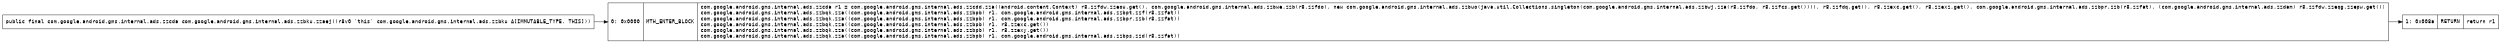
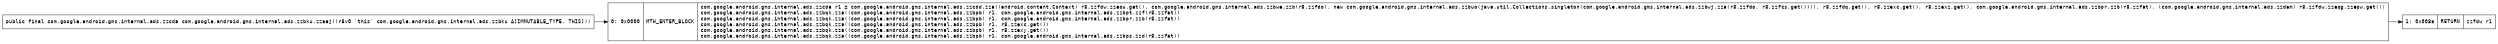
node "1: 0x008a": text "return r1" -> "zzfdw r1"
